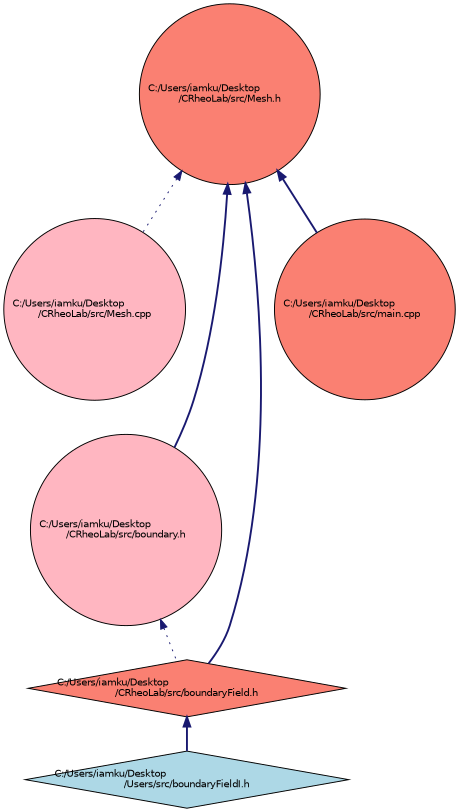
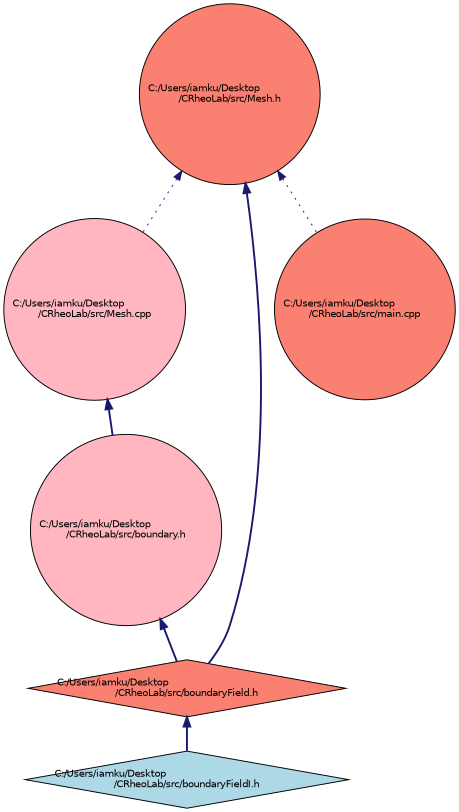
edge "C:/Users/iamku/Desktop /CRheoLab/src/main.cpp" -> "C:/Users/iamku/Desktop /CRheoLab/src/Mesh.h": style bold -> dotted
edge "C:/Users/iamku/Desktop /CRheoLab/src/boundary.h" -> "C:/Users/iamku/Desktop /CRheoLab/src/Mesh.h": now "C:/Users/iamku/Desktop /CRheoLab/src/boundary.h" -> "C:/Users/iamku/Desktop /CRheoLab/src/Mesh.cpp"
edge "C:/Users/iamku/Desktop /CRheoLab/src/boundaryField.h" -> "C:/Users/iamku/Desktop /CRheoLab/src/boundary.h": style dotted -> bold
node "C:/Users/iamku/Desktop /Users/src/boundaryFieldI.h": label "C:/Users/iamku/Desktop /Users/src/boundaryFieldI.h" -> "C:/Users/iamku/Desktop /CRheoLab/src/boundaryFieldI.h"
